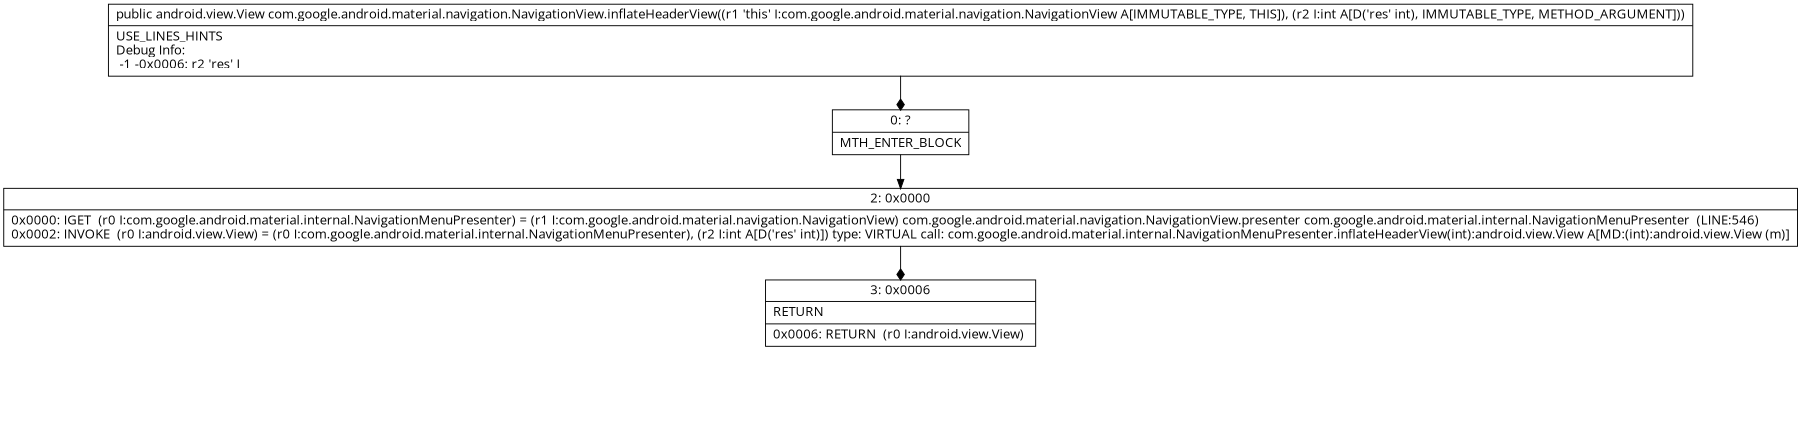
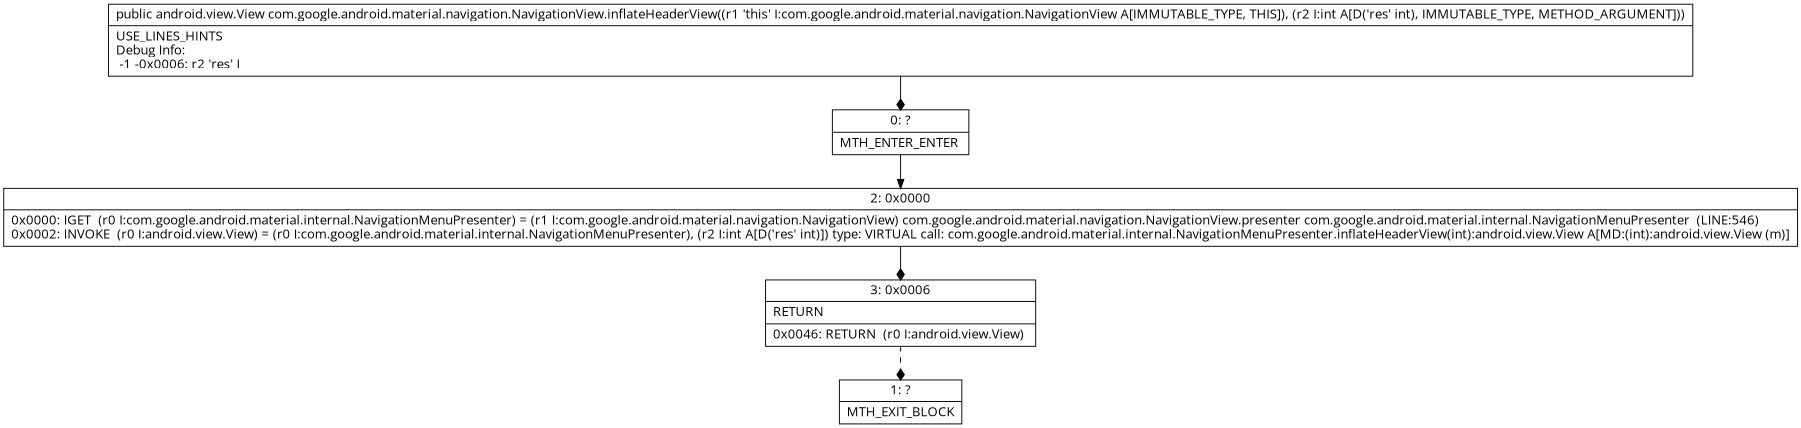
node "0: ?": text "MTH_ENTER_BLOCK" -> "MTH_ENTER_ENTER"
node "3: 0x0006": text "0x0006: RETURN  (r0 I:android.view.View)" -> "0x0046: RETURN  (r0 I:android.view.View)"
node "1: ?": added
